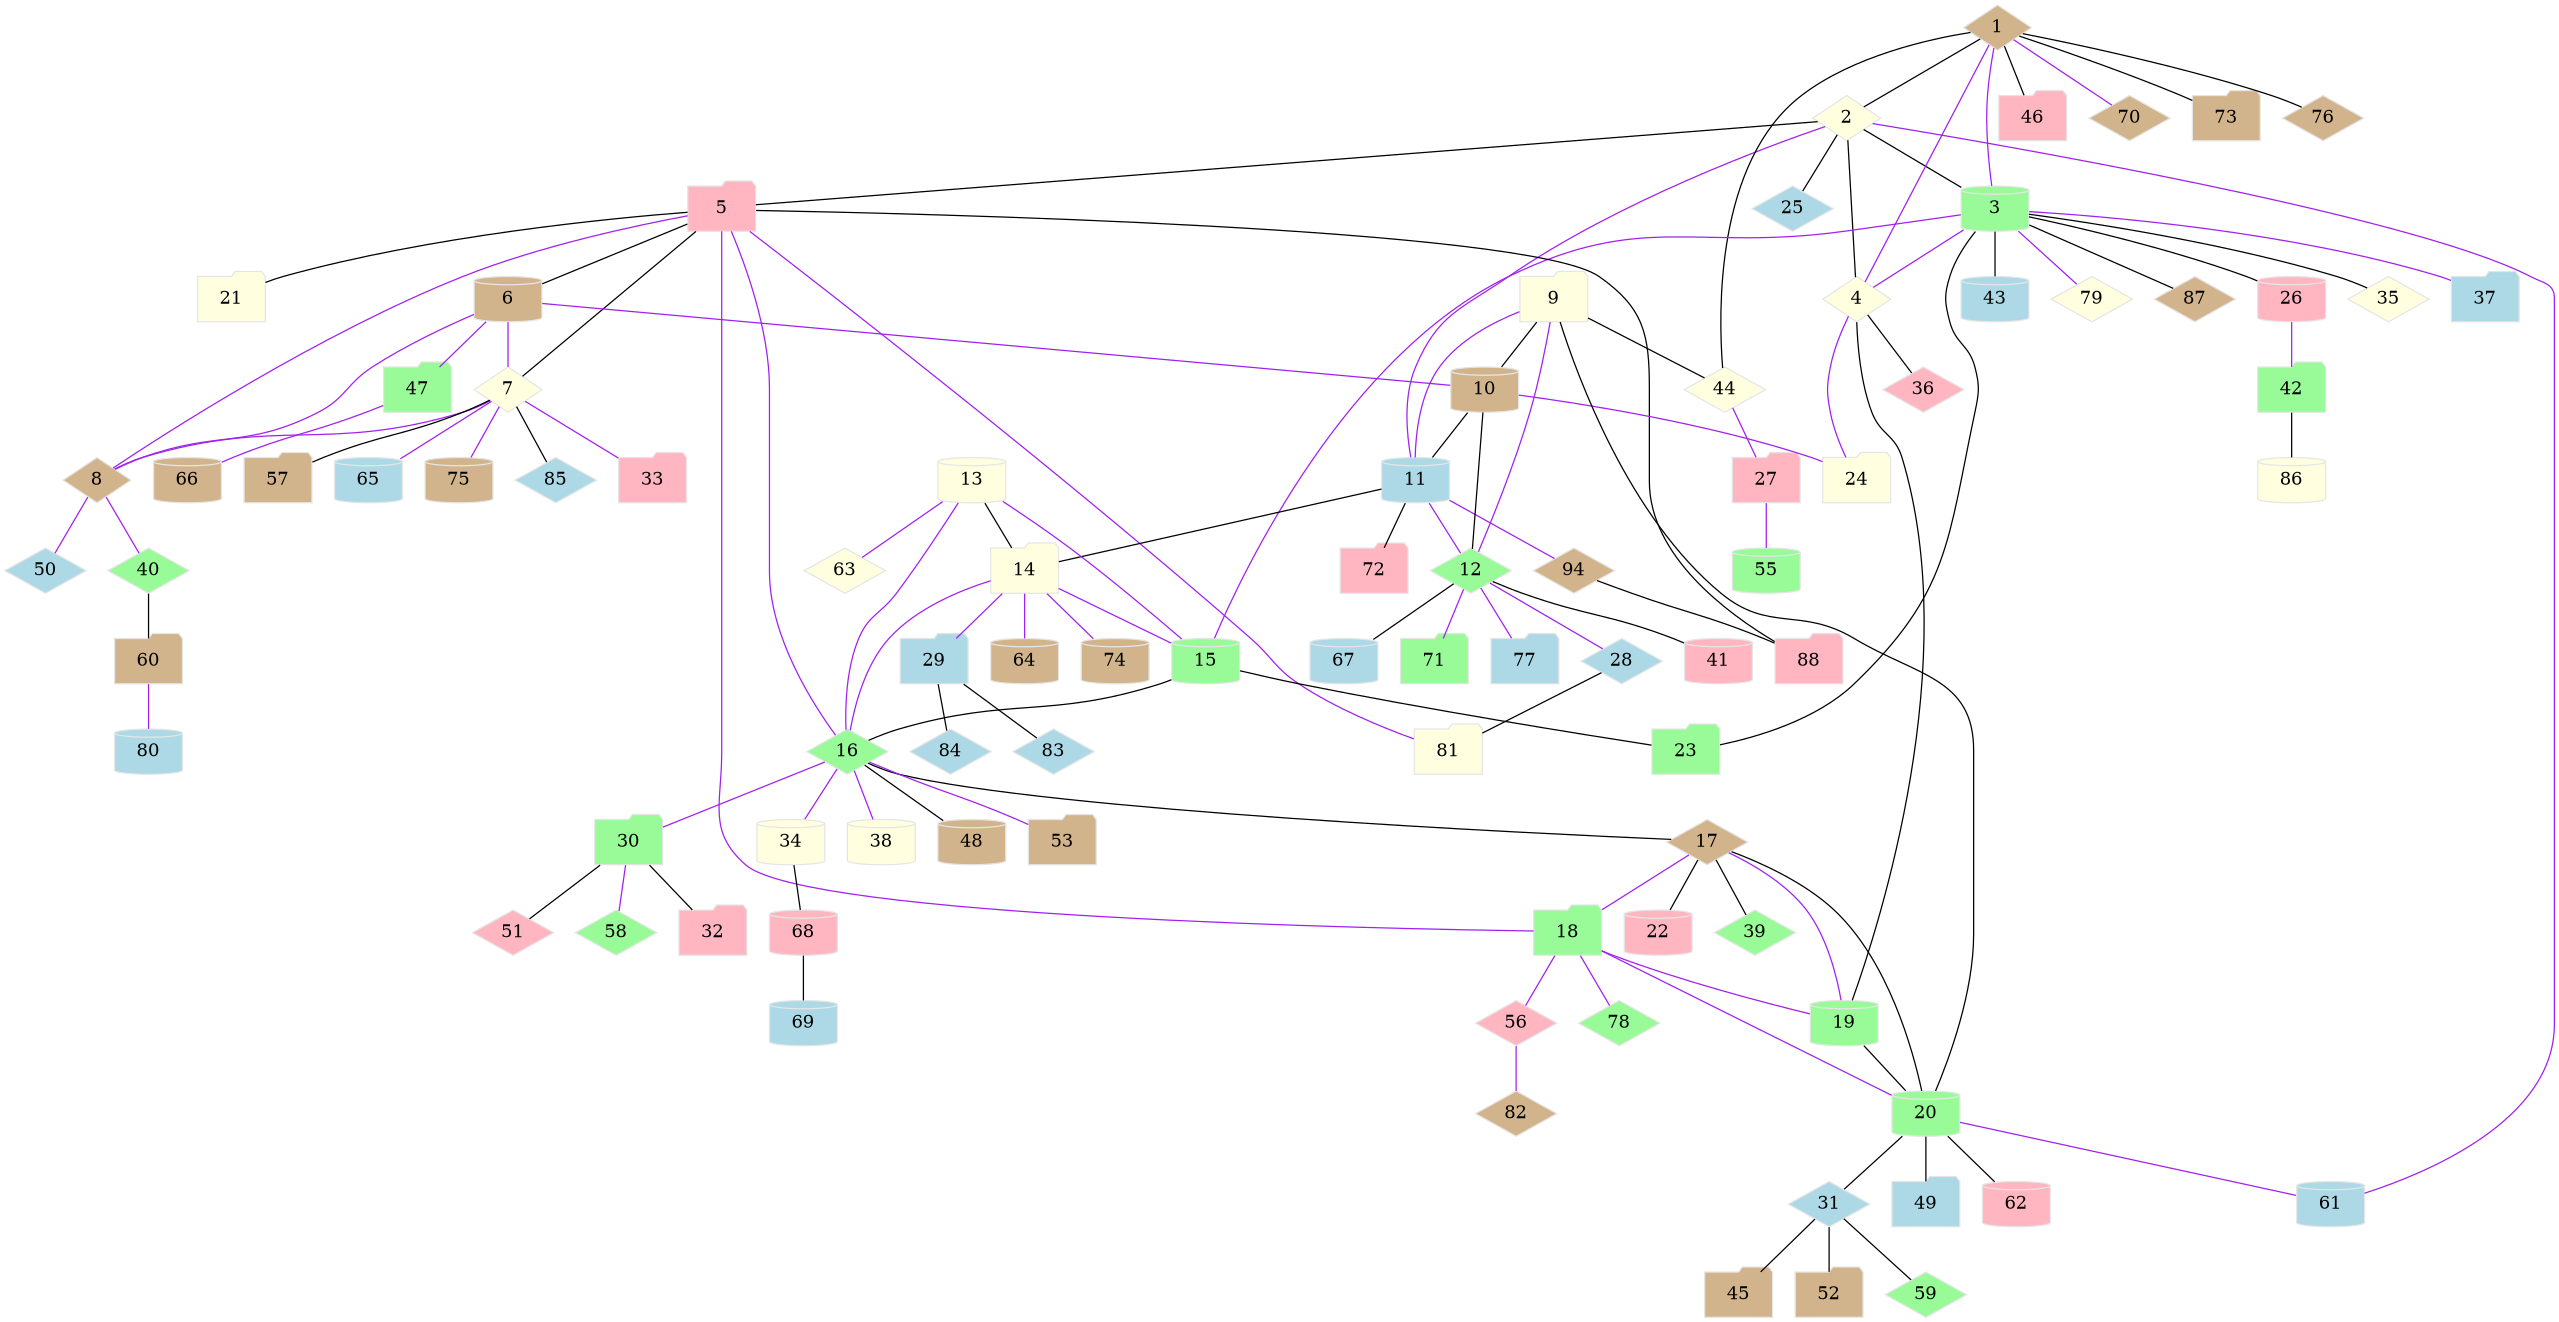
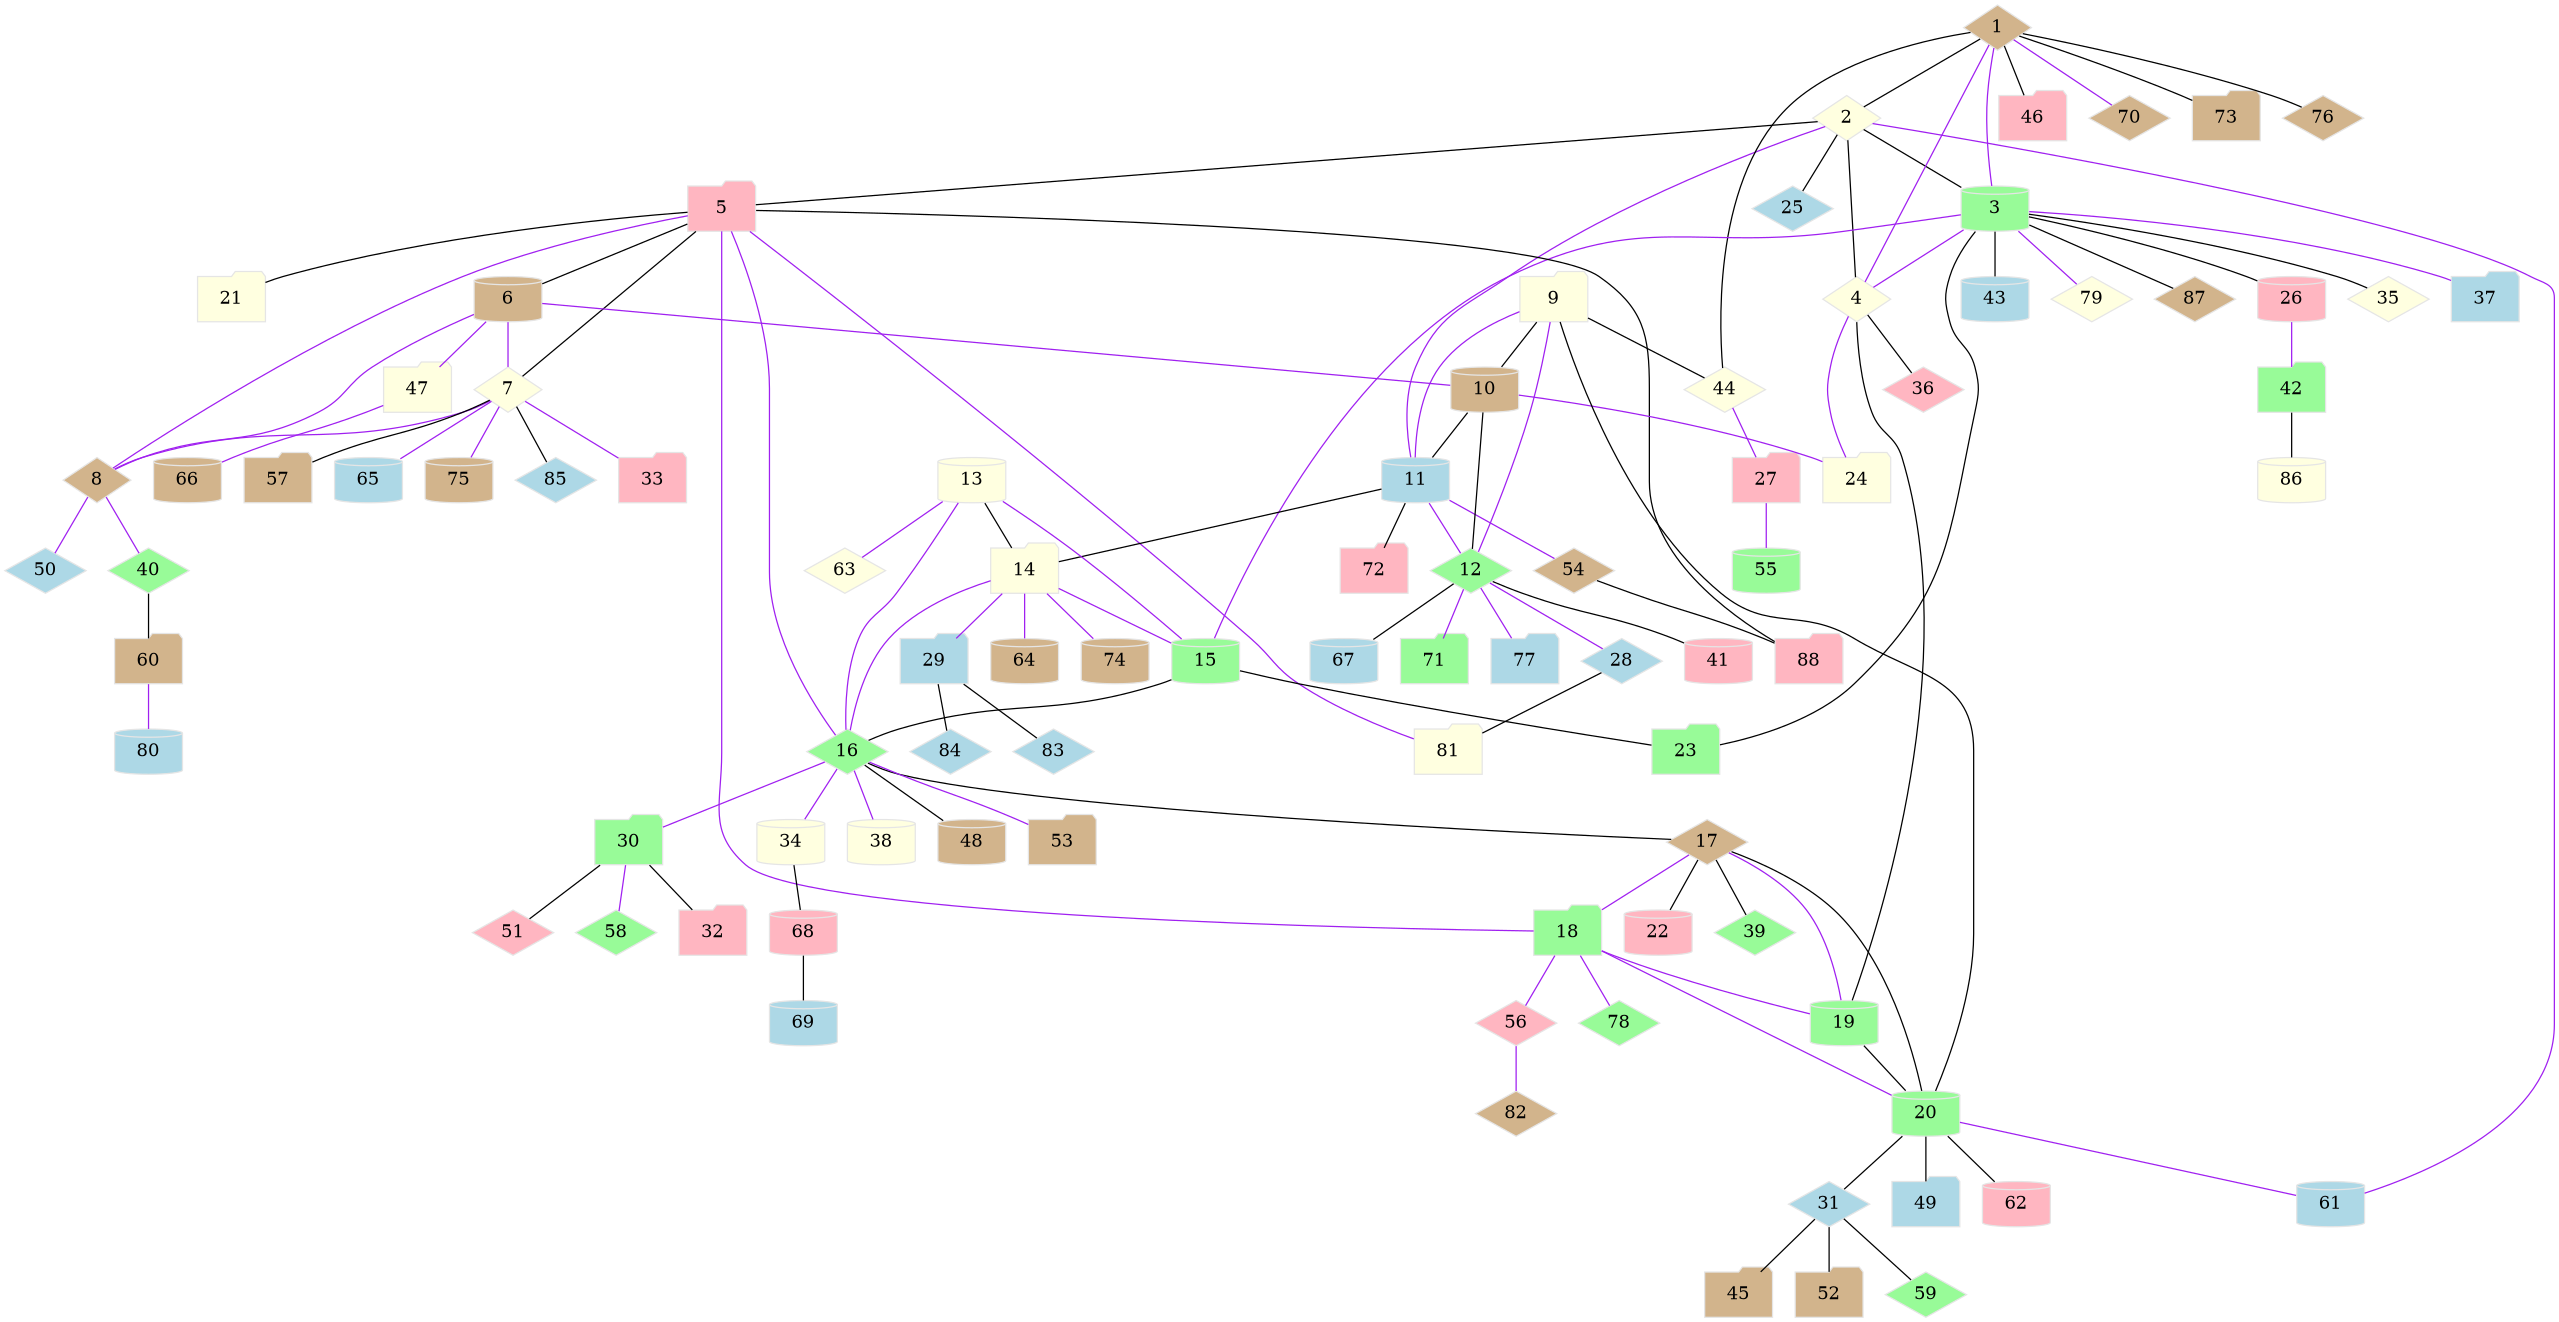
node "47": fillcolor palegreen -> lightyellow
node "94": label "94" -> "54"
